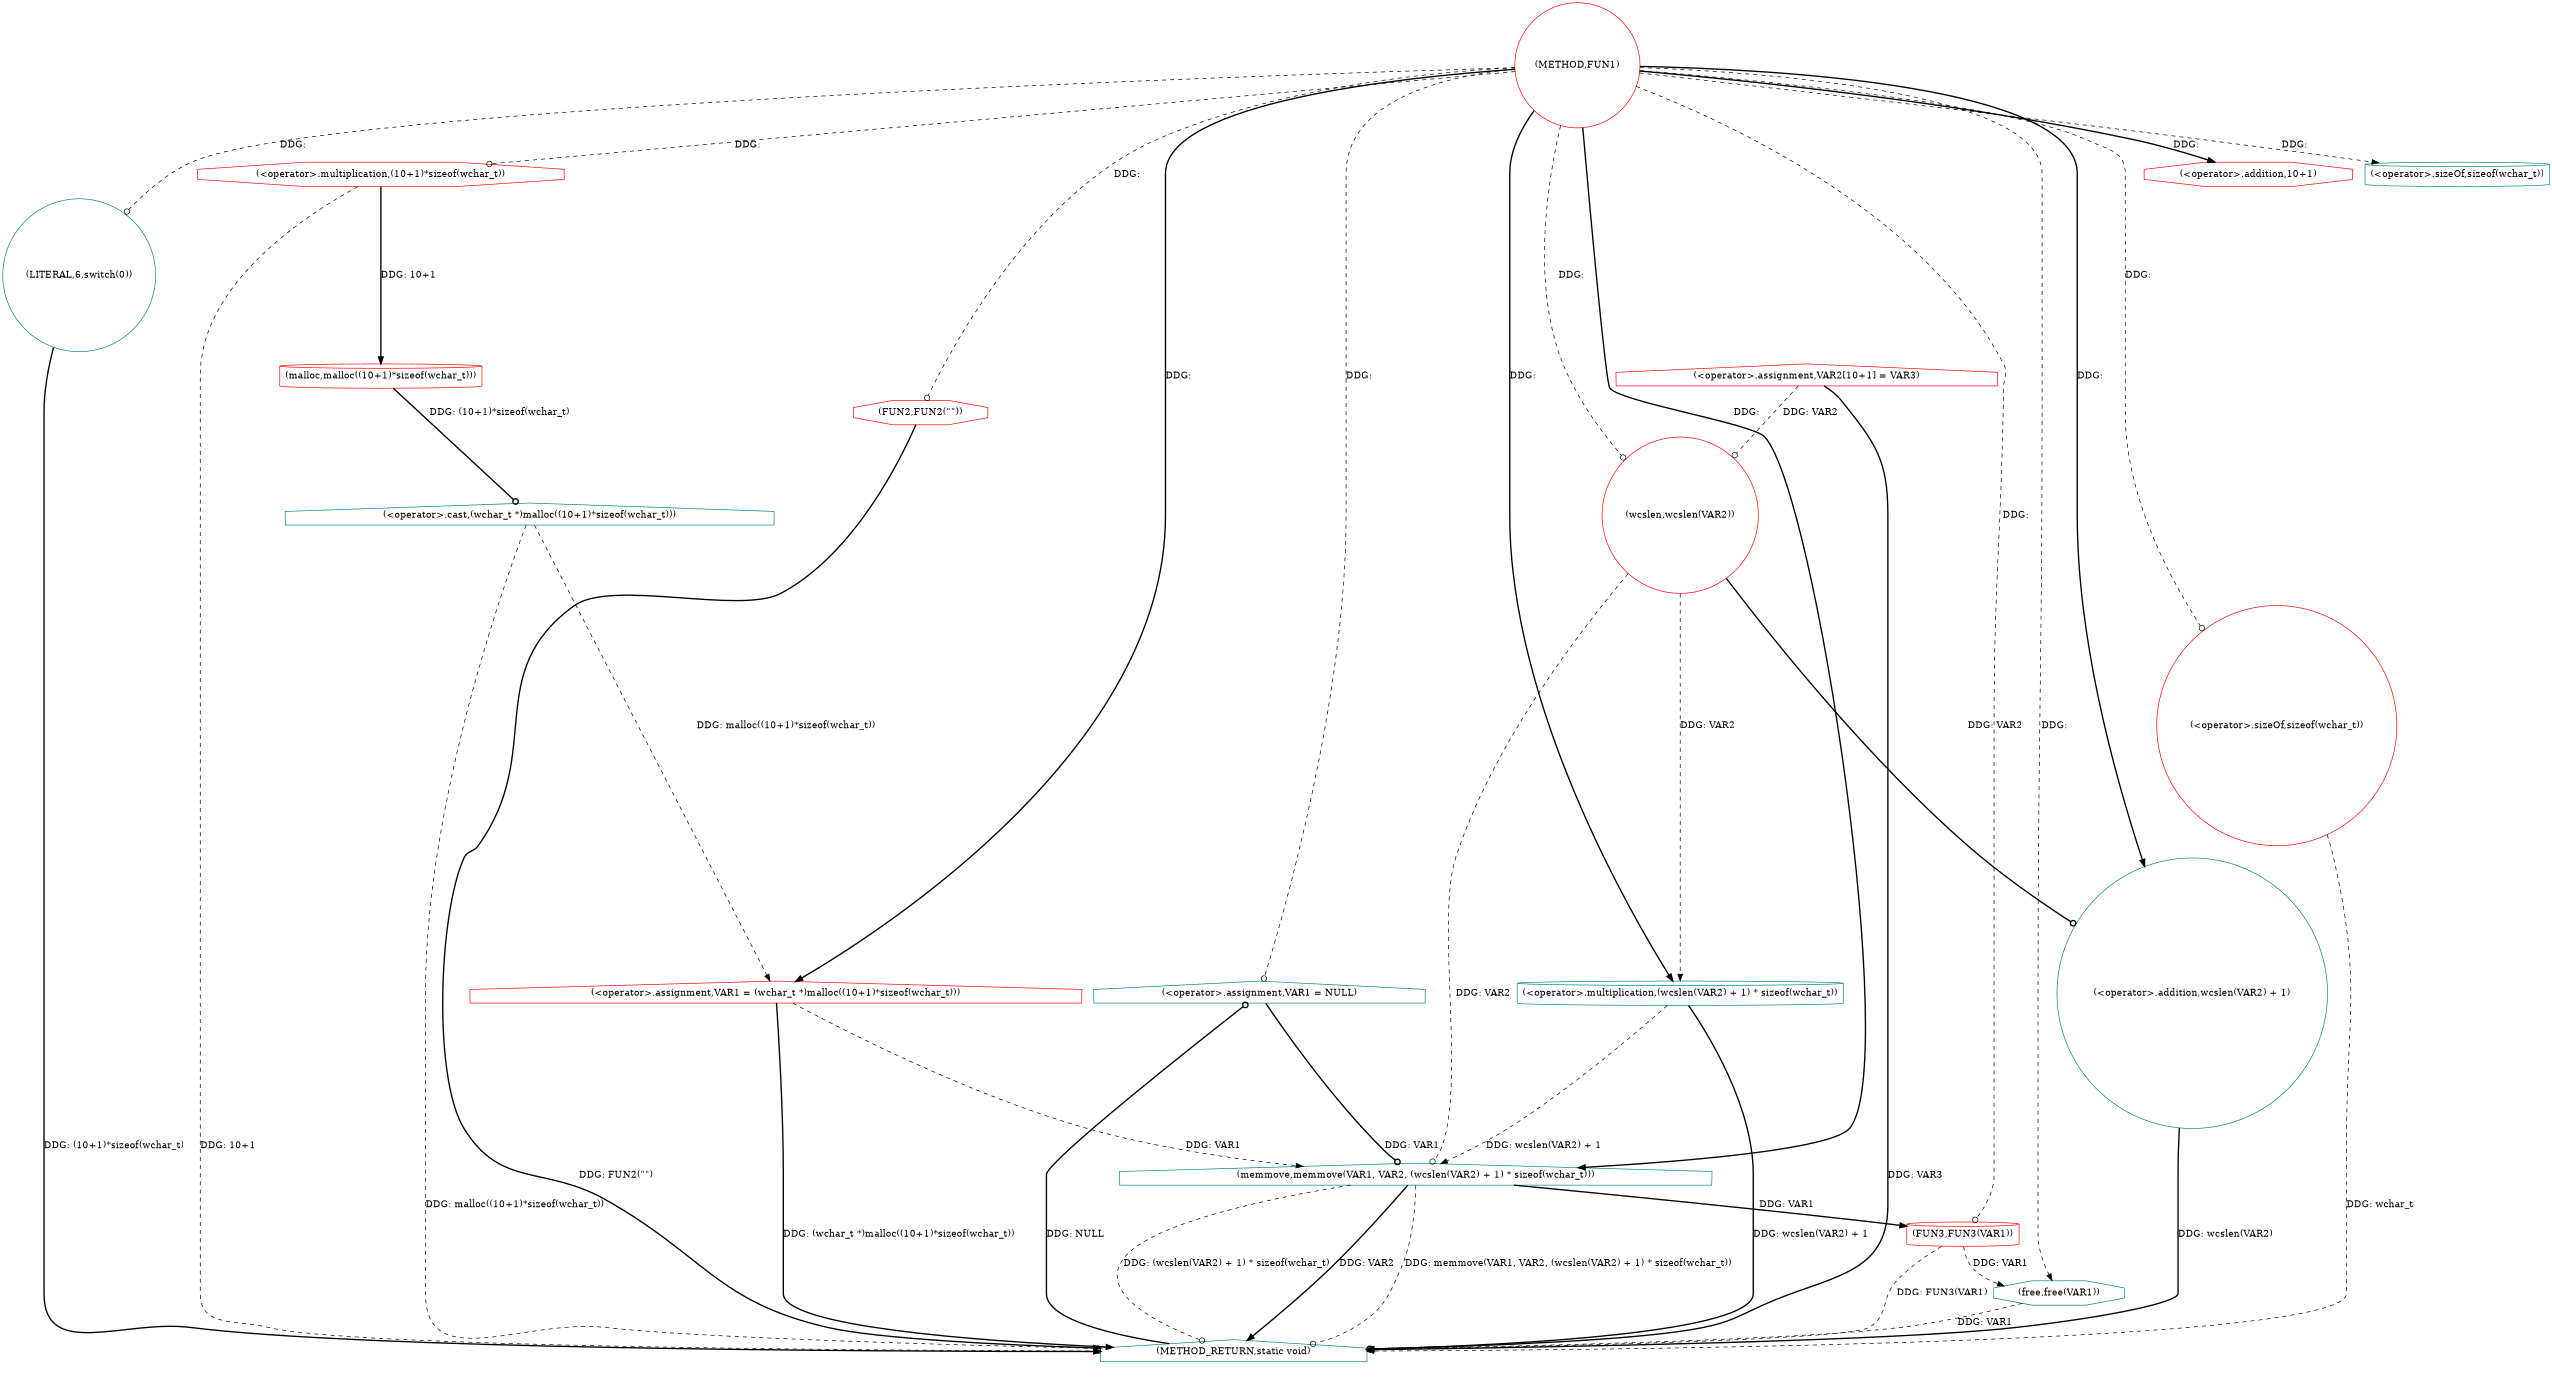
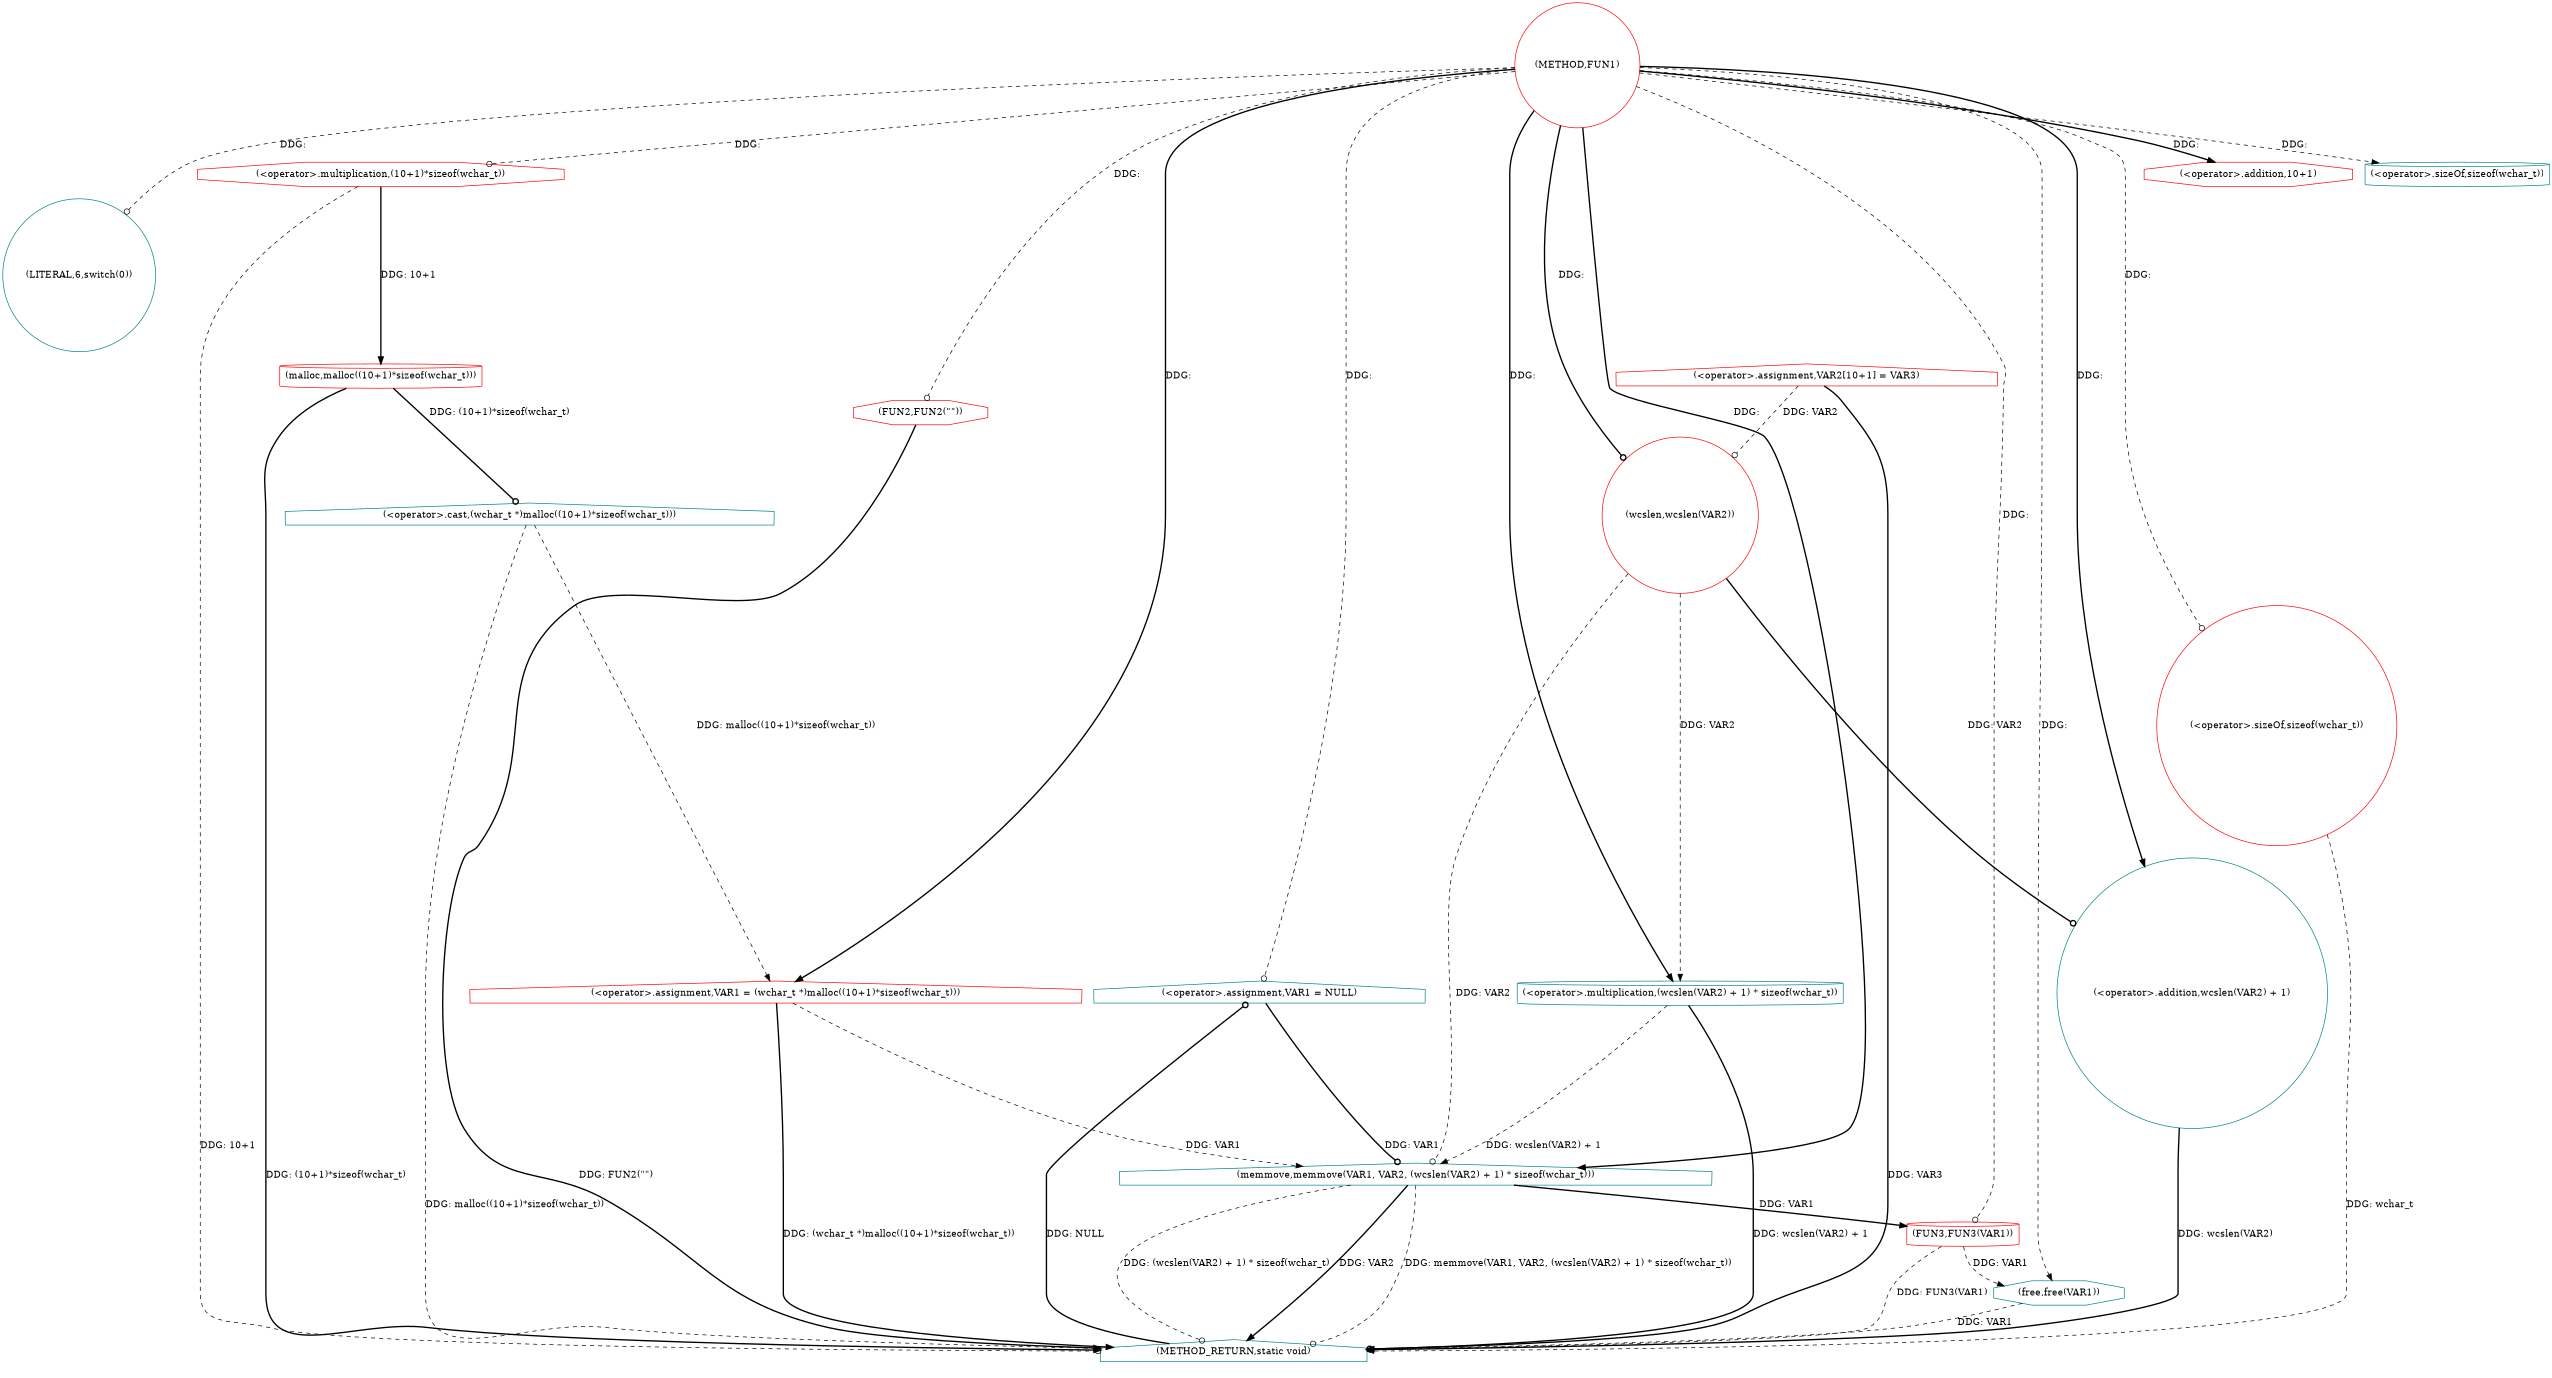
edge "(METHOD,FUN1)" -> "(wcslen,wcslen(VAR2))": style dashed -> bold
edge "(<operator>.cast,(wchar_t *)malloc((10+1)*sizeof(wchar_t)))" -> "(METHOD_RETURN,static void)": arrowhead odot -> normal
edge "(LITERAL,6,switch(0))" -> "(METHOD_RETURN,static void)": now "(malloc,malloc((10+1)*sizeof(wchar_t)))" -> "(METHOD_RETURN,static void)"
